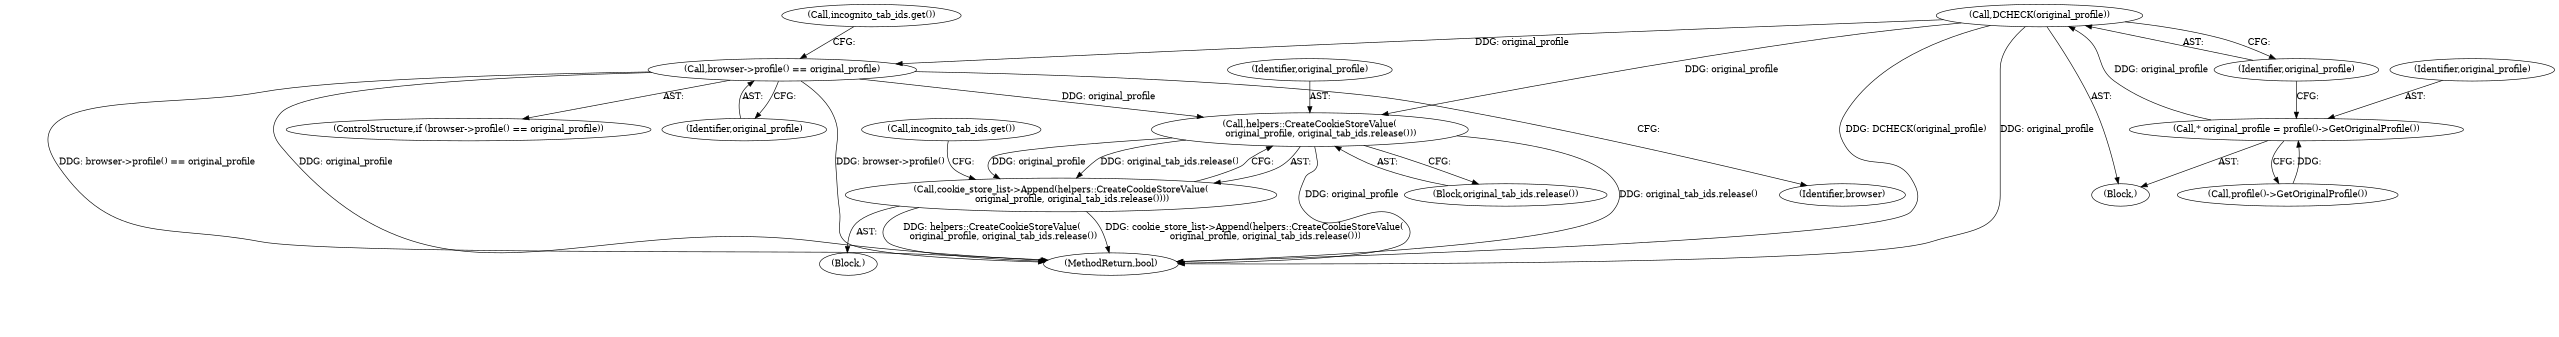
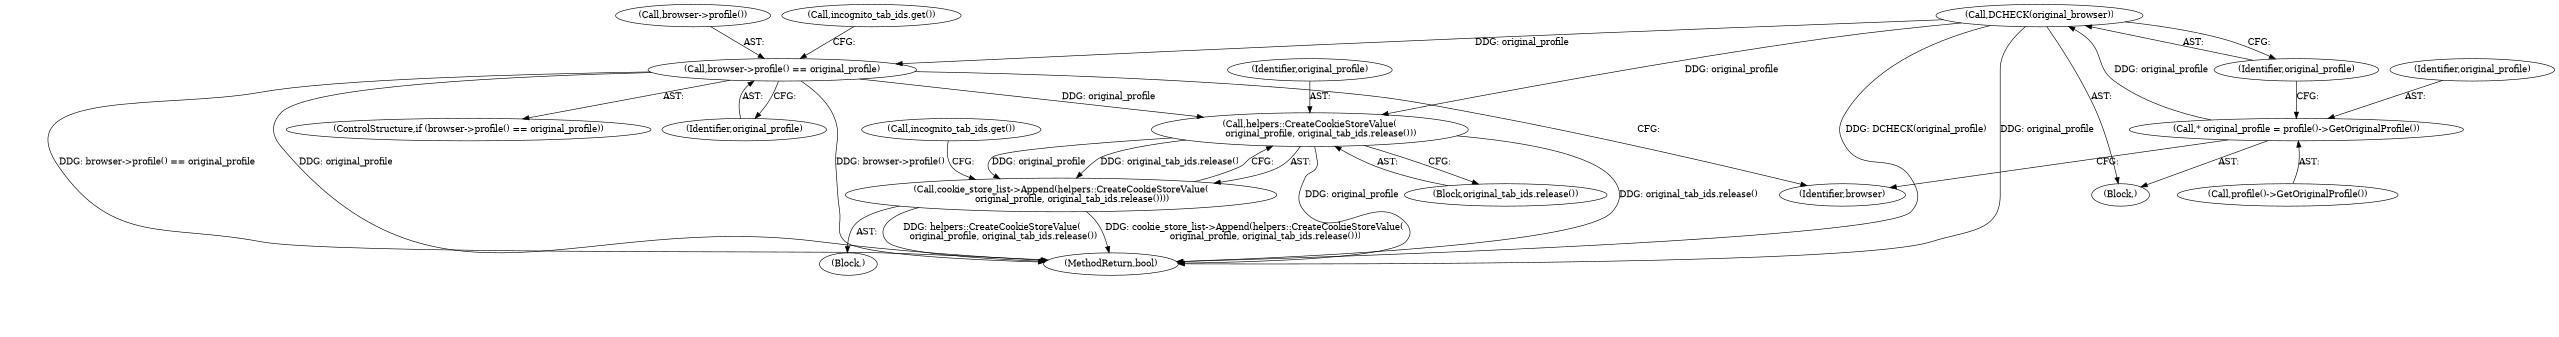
node "(Call,browser->profile())": added
node "(Call,DCHECK(original_profile))": label "(Call,DCHECK(original_profile))" -> "(Call,DCHECK(original_browser))"
edge "(Call,* original_profile = profile()->GetOriginalProfile())" -> "(Call,profile()->GetOriginalProfile())": now "(Call,* original_profile = profile()->GetOriginalProfile())" -> "(Identifier,browser)"
edge "(Call,profile()->GetOriginalProfile())" -> "(Call,* original_profile = profile()->GetOriginalProfile())": label "DDG: " -> "AST: "
